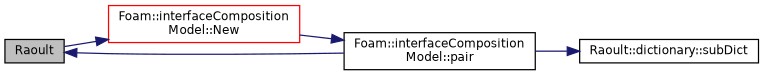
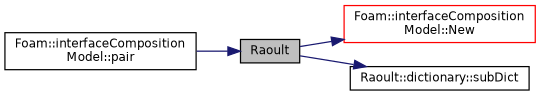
edge "Foam::interfaceComposition Model::New" -> "Foam::interfaceComposition Model::pair": removed
edge "Foam::interfaceComposition Model::pair" -> "Raoult::dictionary::subDict": now "Raoult" -> "Raoult::dictionary::subDict"
